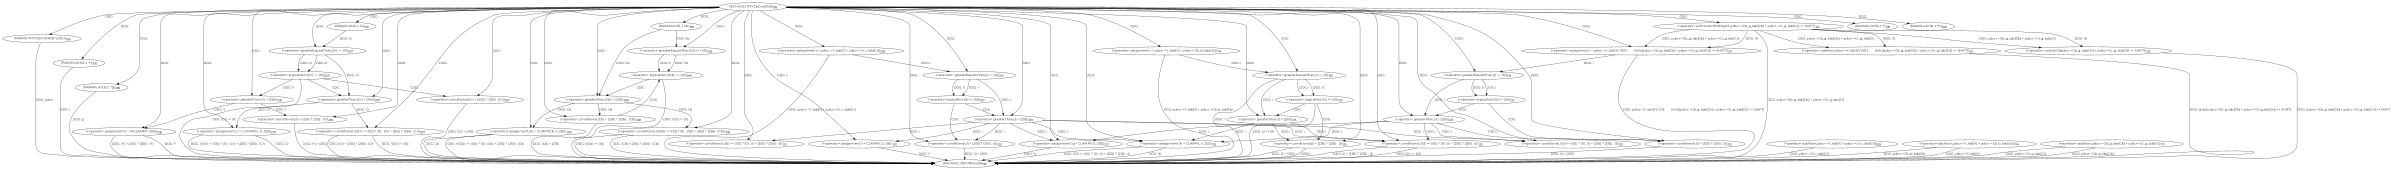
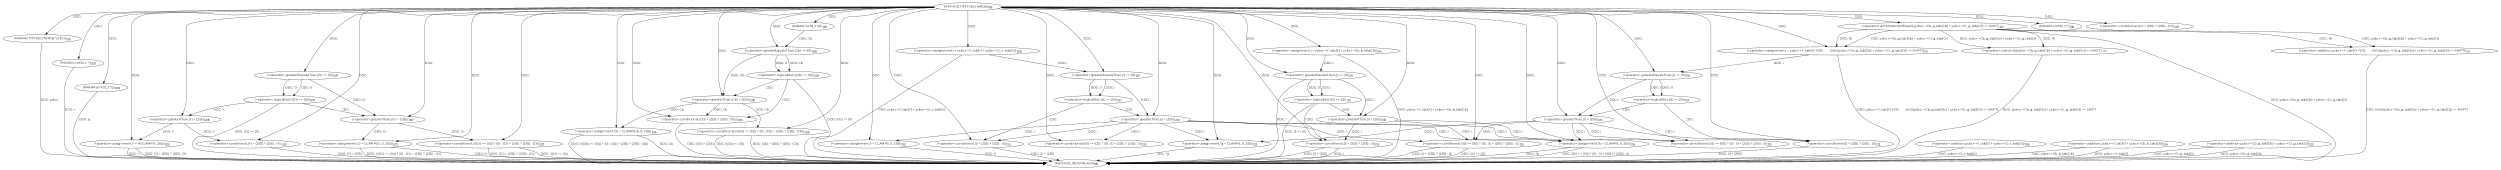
node "(PARAM,int32_t Cr)": removed
node "(PARAM,uint32_t *b)": removed
edge "(PARAM,int32_t Cb)" -> "(<operator>.greaterThan,(Cb) > (255))": now "(<operator>.greaterEqualsThan,(Cb) >= (0))" -> "(<operator>.greaterThan,(Cb) > (255))"
edge "(METHOD,TIFFYCbCrtoRGB)" -> "(<operator>.assignment,*r = CLAMP(i, 0, 255))": label "DDG: Y" -> "DDG: "
edge "(<operator>.logicalNot,!((Cr) >= (0)))" -> "(<operator>.conditional,(Cr) > (255) ? (255) : (Cr))": removed, label "CDG:"
edge "(<operator>.conditional,(Cb) > (255) ? (255) : (Cb))" -> "(<operator>.logicalNot,!((Cb) >= (0)))": reversed
edge "(<operator>.conditional,(Cr) > (255) ? (255) : (Cr))" -> "(METHOD_RETURN,void)": removed, label "DDG: (Cr) > (255)"
